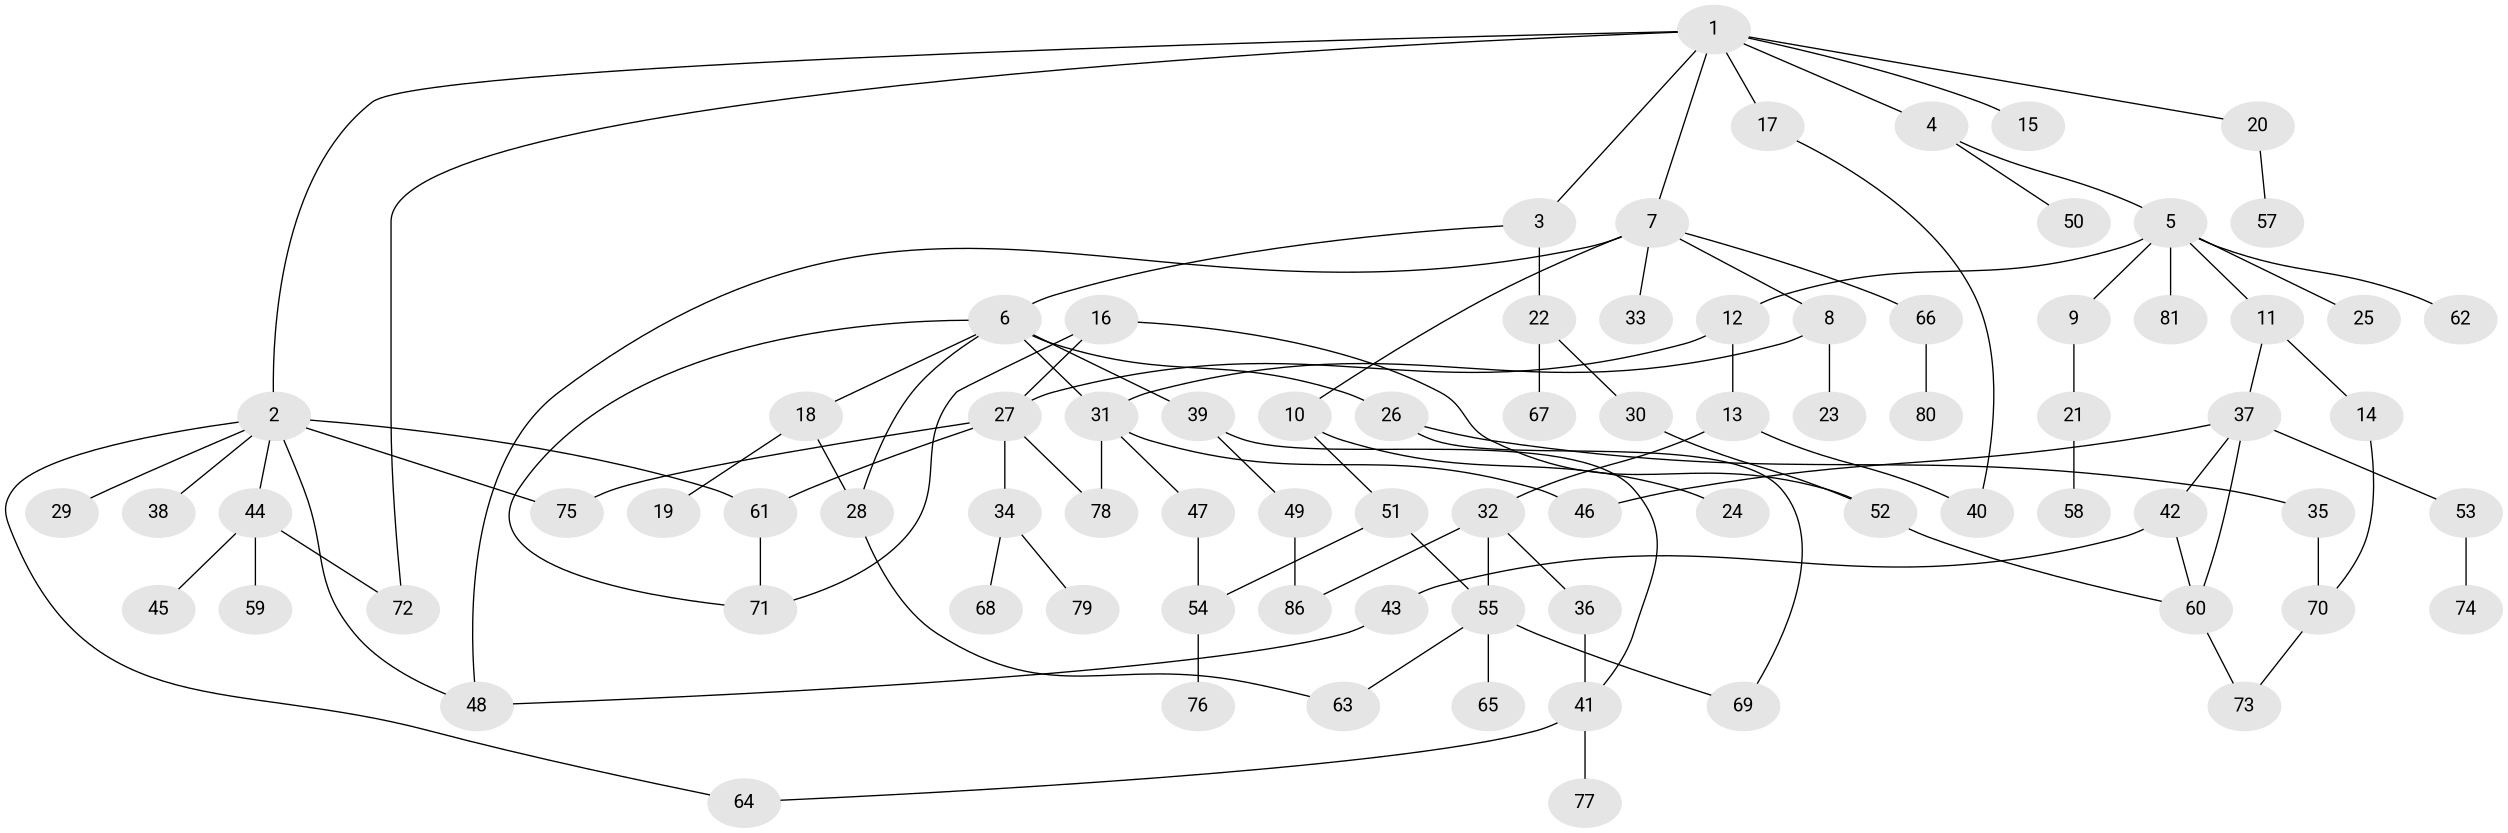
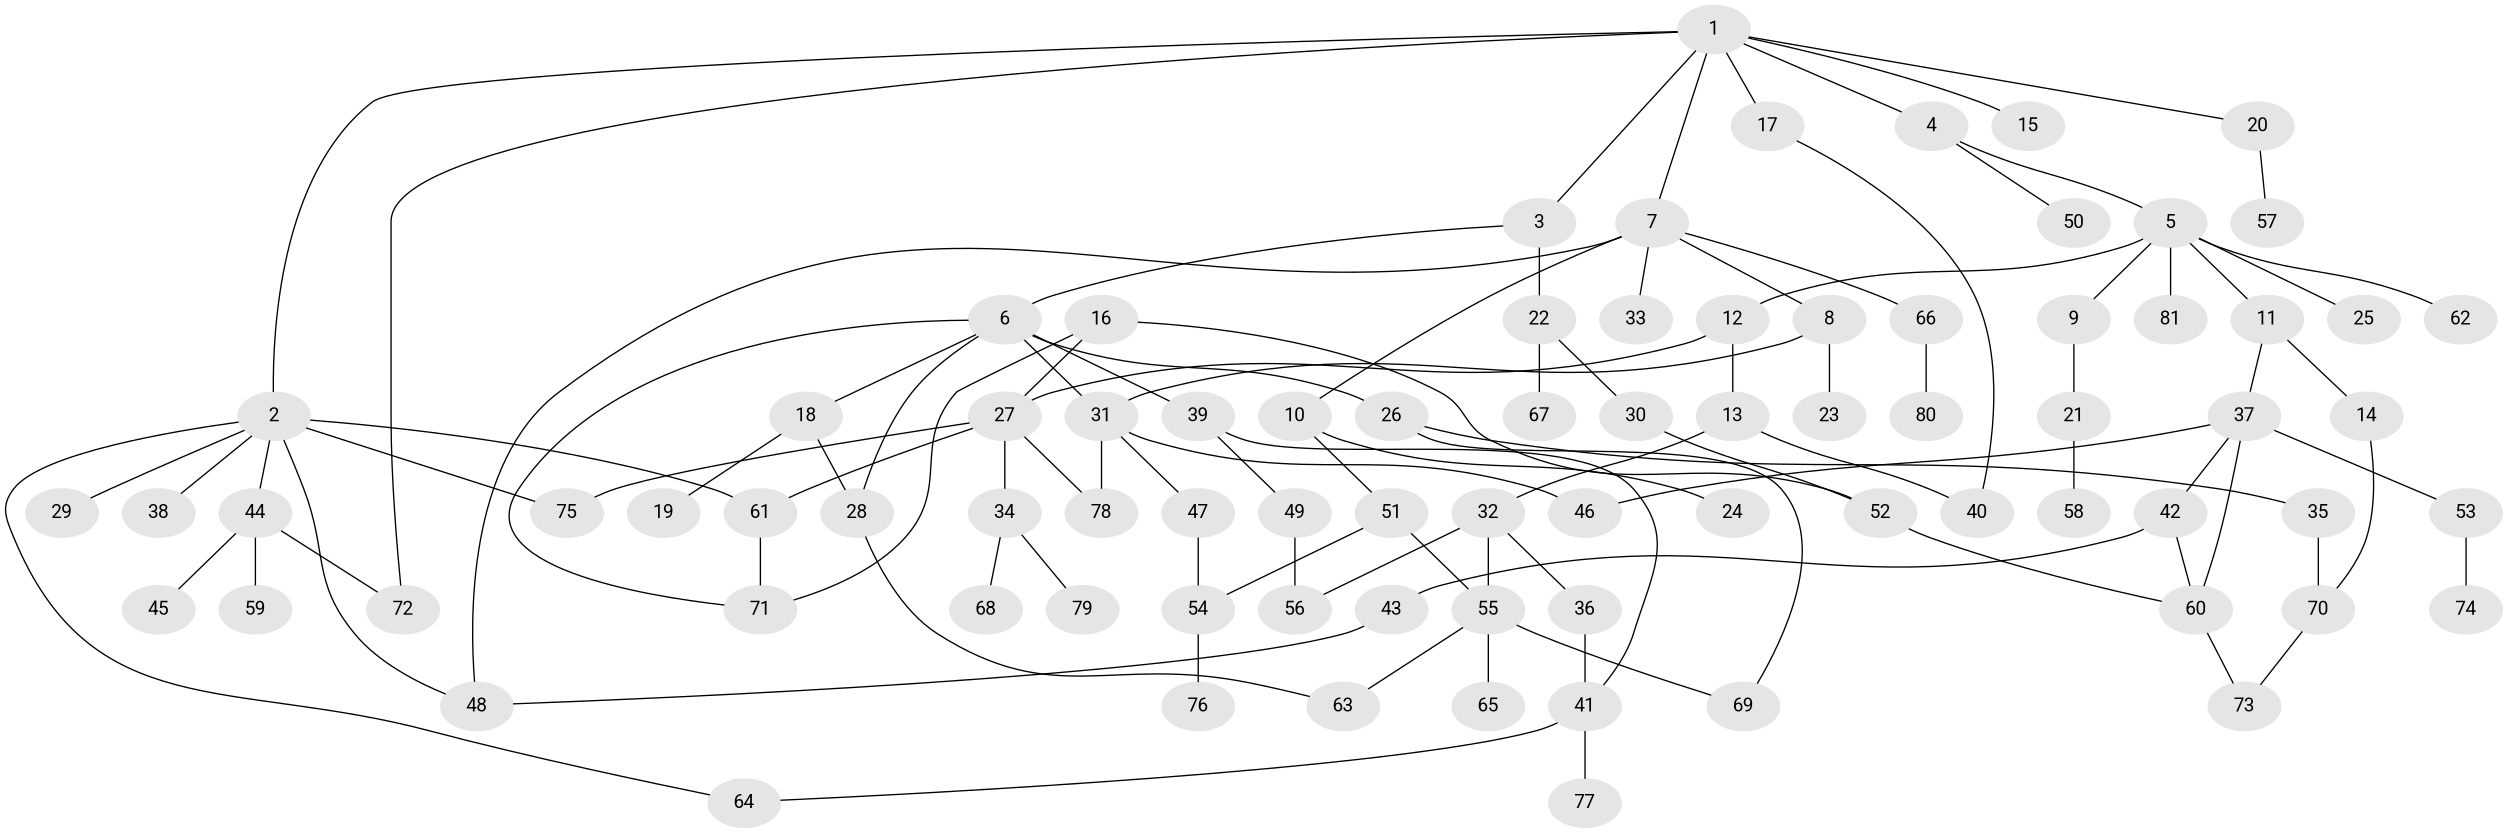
node "86": label "86" -> "56"
